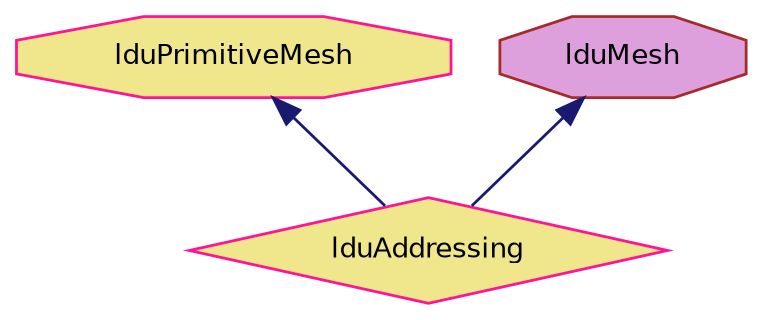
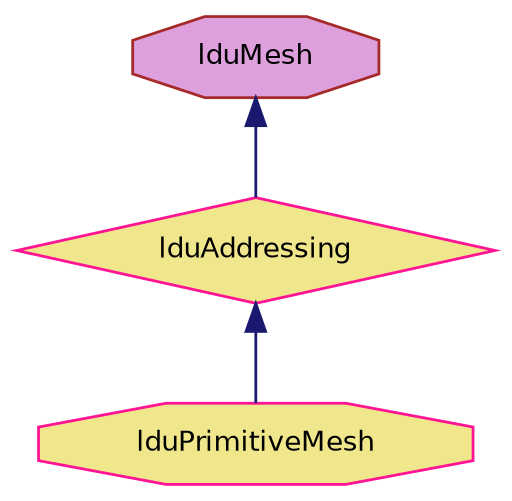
edge "lduAddressing" -> "lduPrimitiveMesh": reversed
